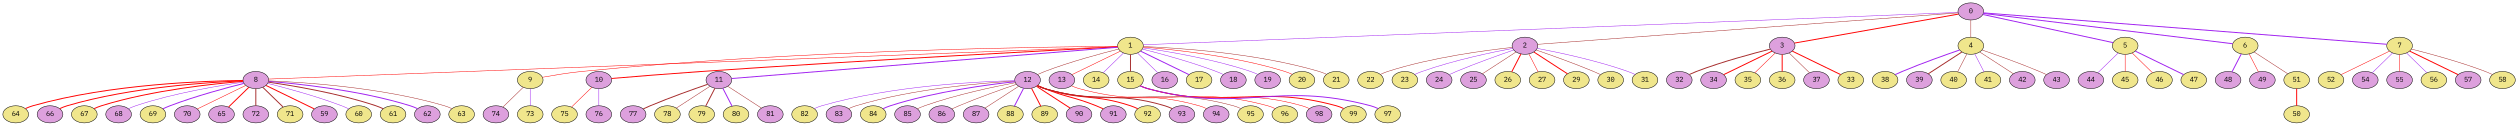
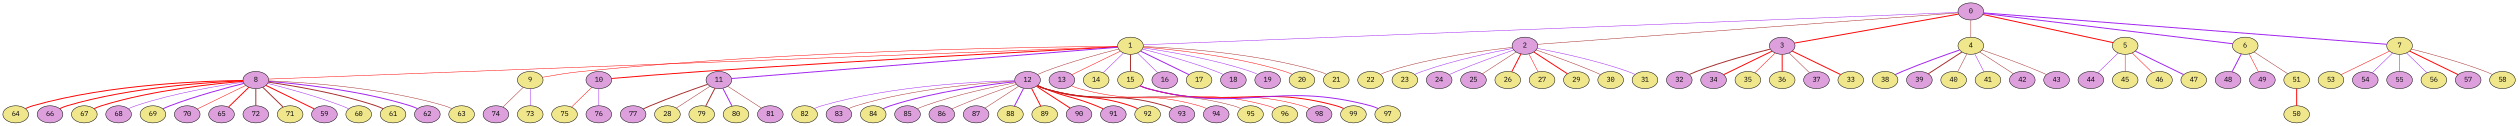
edge "0" -- "5": color purple -> red
node "52": label "52" -> "53"
node "78": label "78" -> "28"
